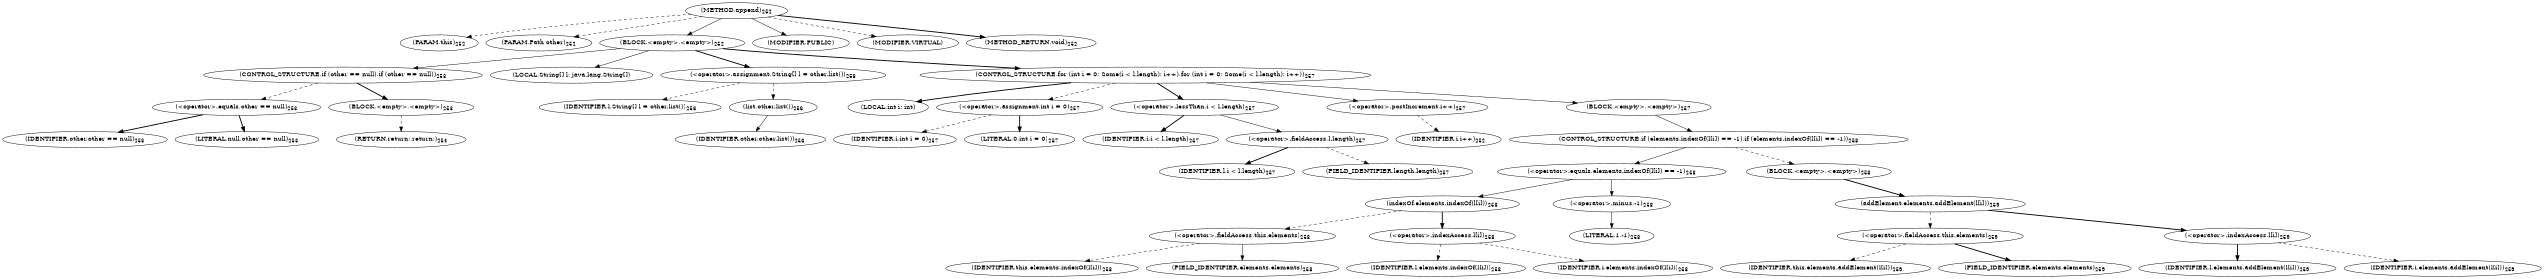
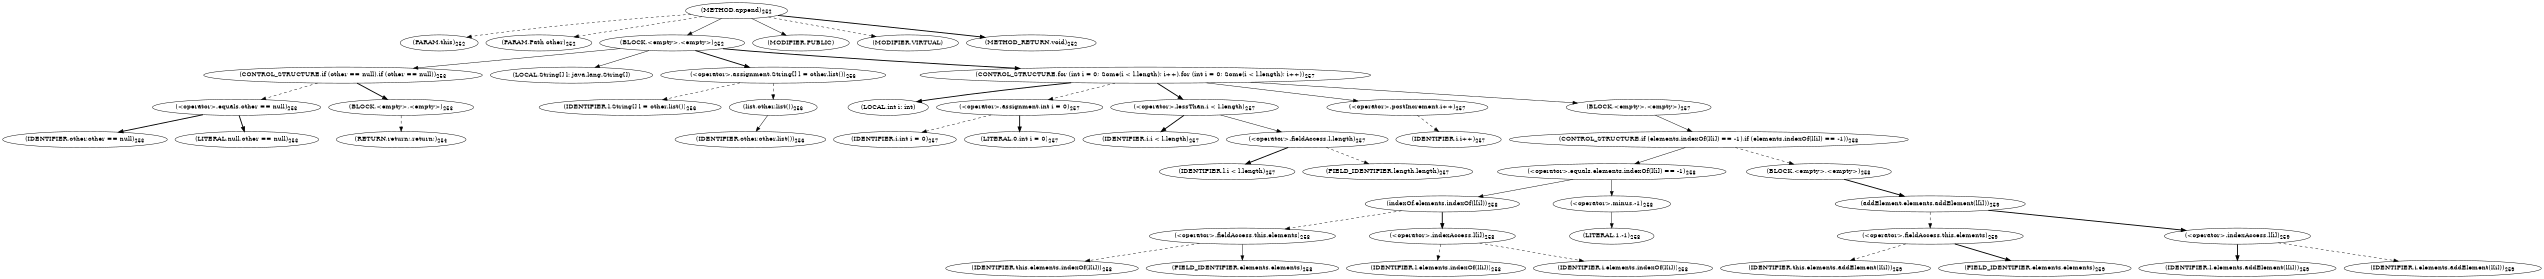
node "(IDENTIFIER,i,i++)": text "252" -> "257"
